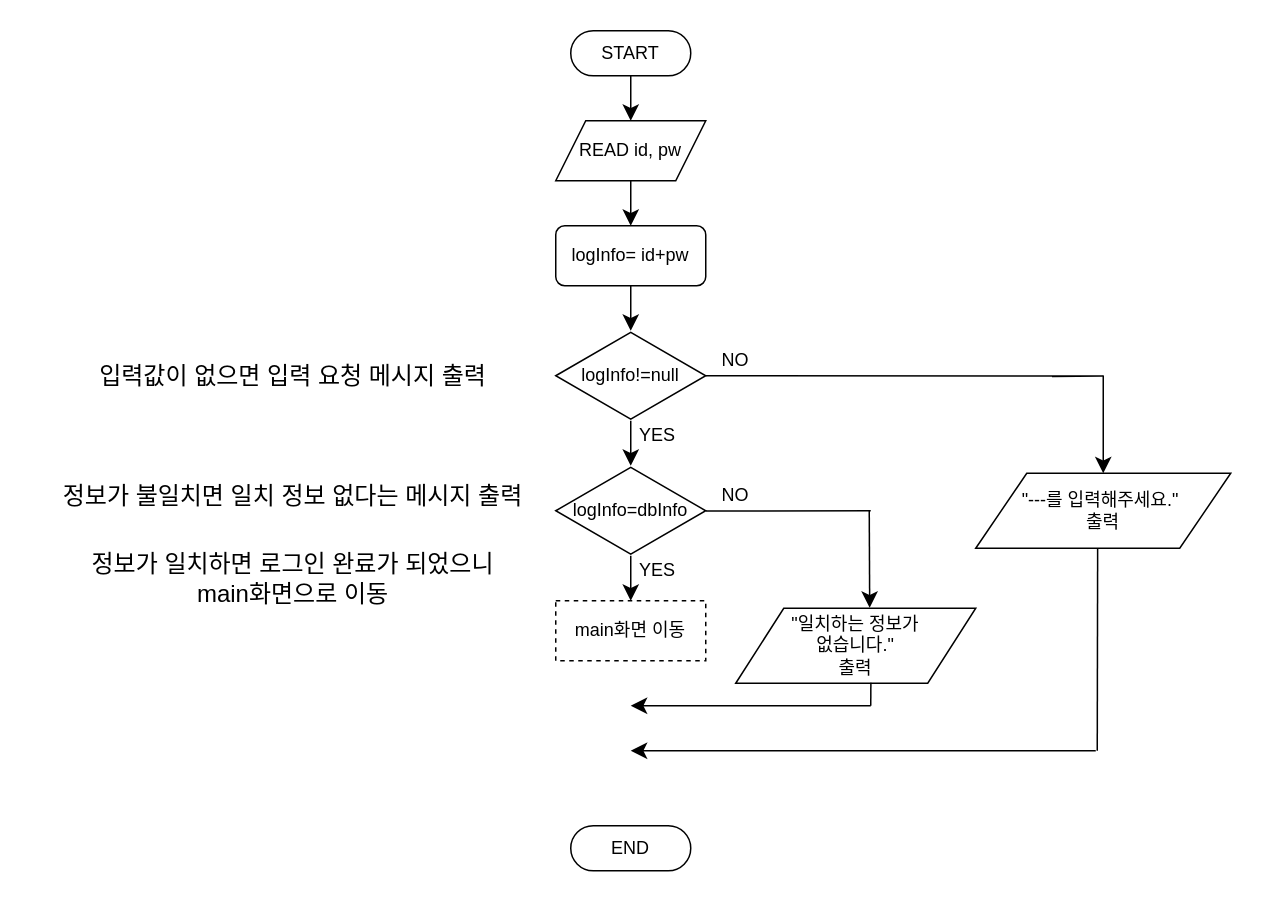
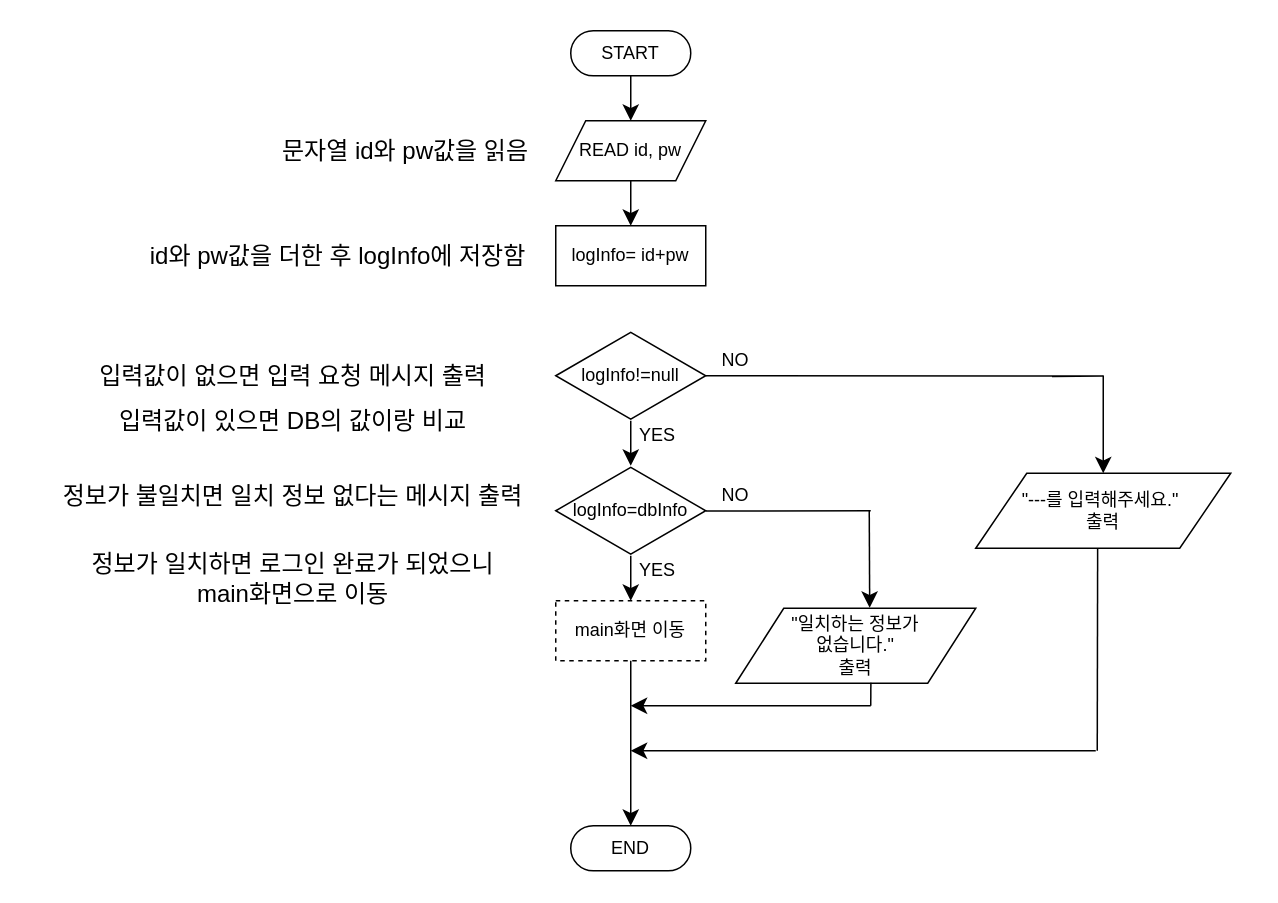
node "문자열 id와 pw값을 읽음": added
node "id와 pw값을 더한 후 logInfo에 저장함": added
node "logInfo= id+pw": shape rounded rectangle -> rectangle
edge "logInfo= id+pw" -> "logInfo!=null": removed
node "입력값이 있으면 DB의 값이랑 비교": added
edge "main화면 이동" -> "END": added
